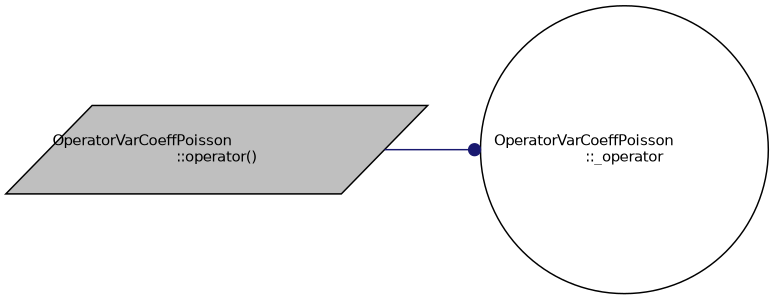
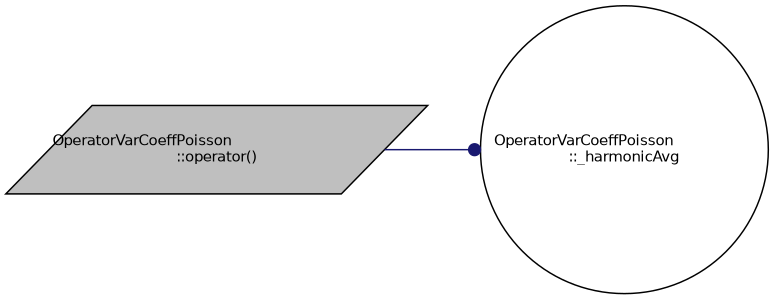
node "OperatorVarCoeffPoisson ::_operator": label "OperatorVarCoeffPoisson ::_operator" -> "OperatorVarCoeffPoisson ::_harmonicAvg"
